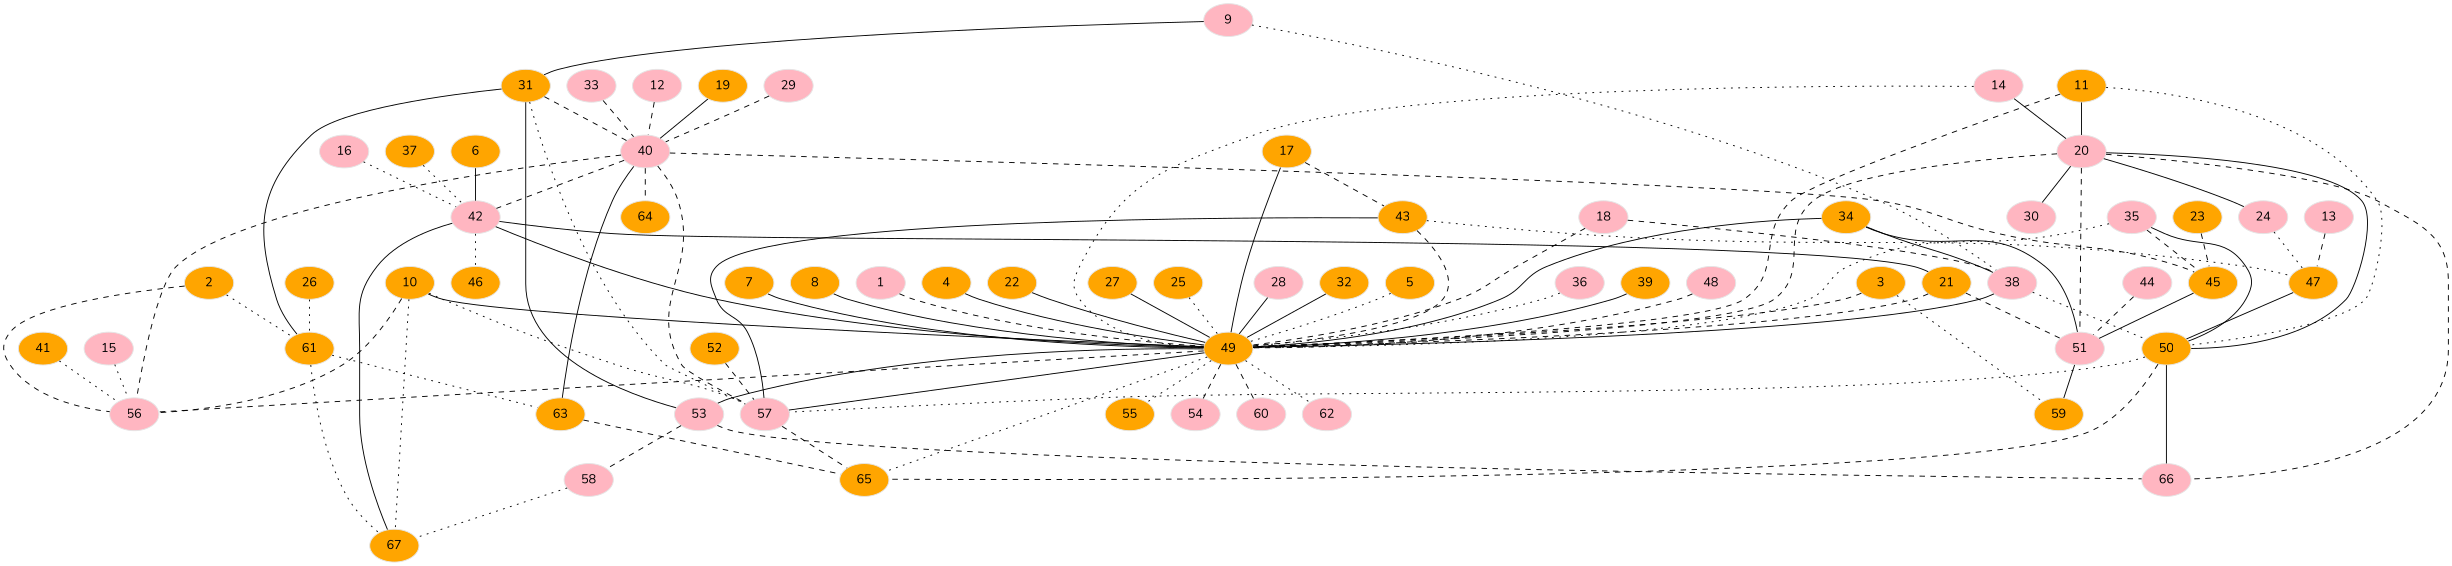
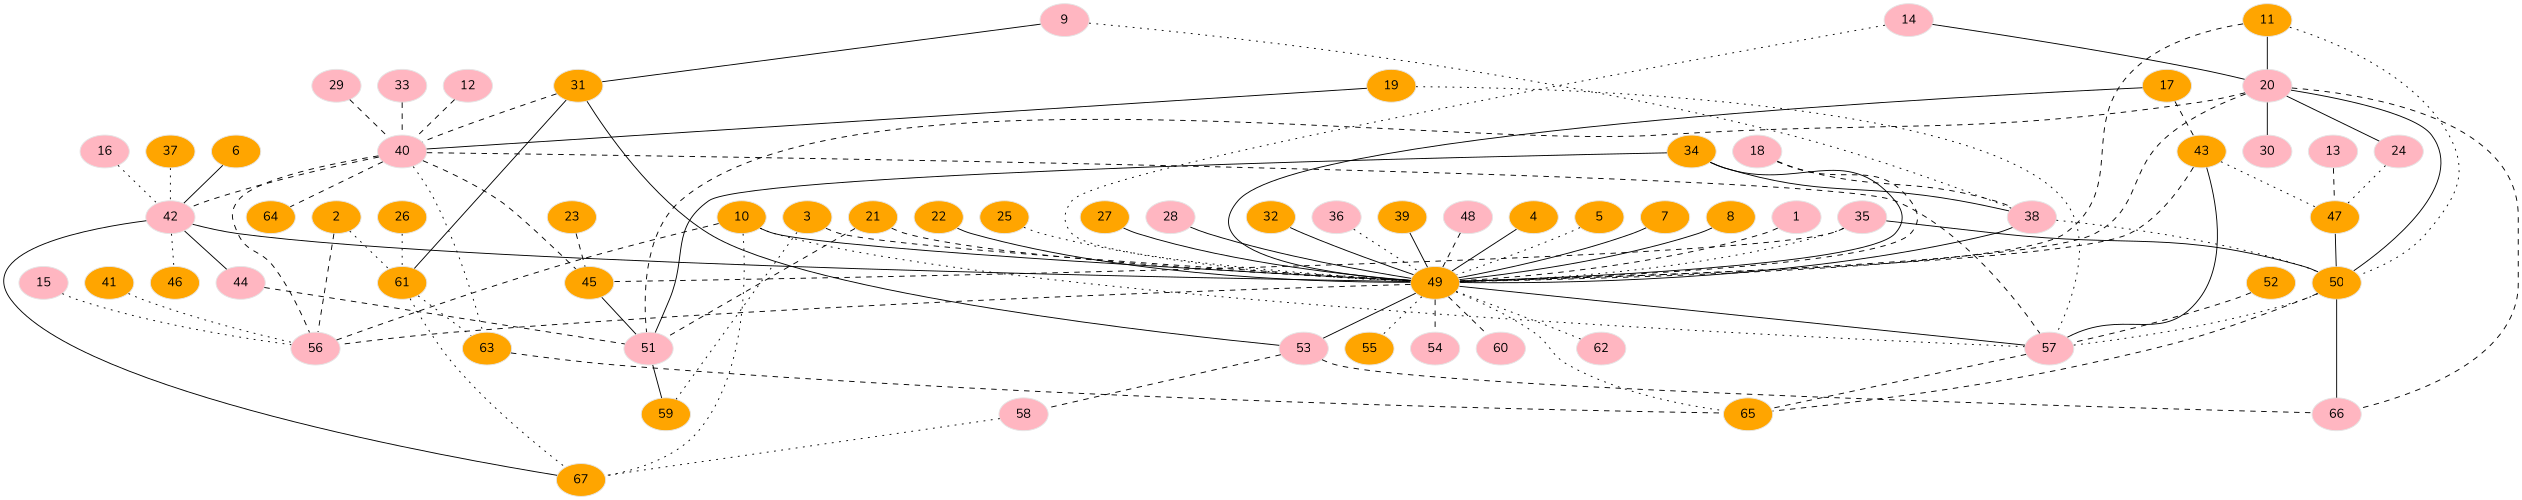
edge "42" -- "21": now "42" -- "44"
edge "40" -- "63": style solid -> dotted
edge "31" -- "57": now "19" -- "57"
